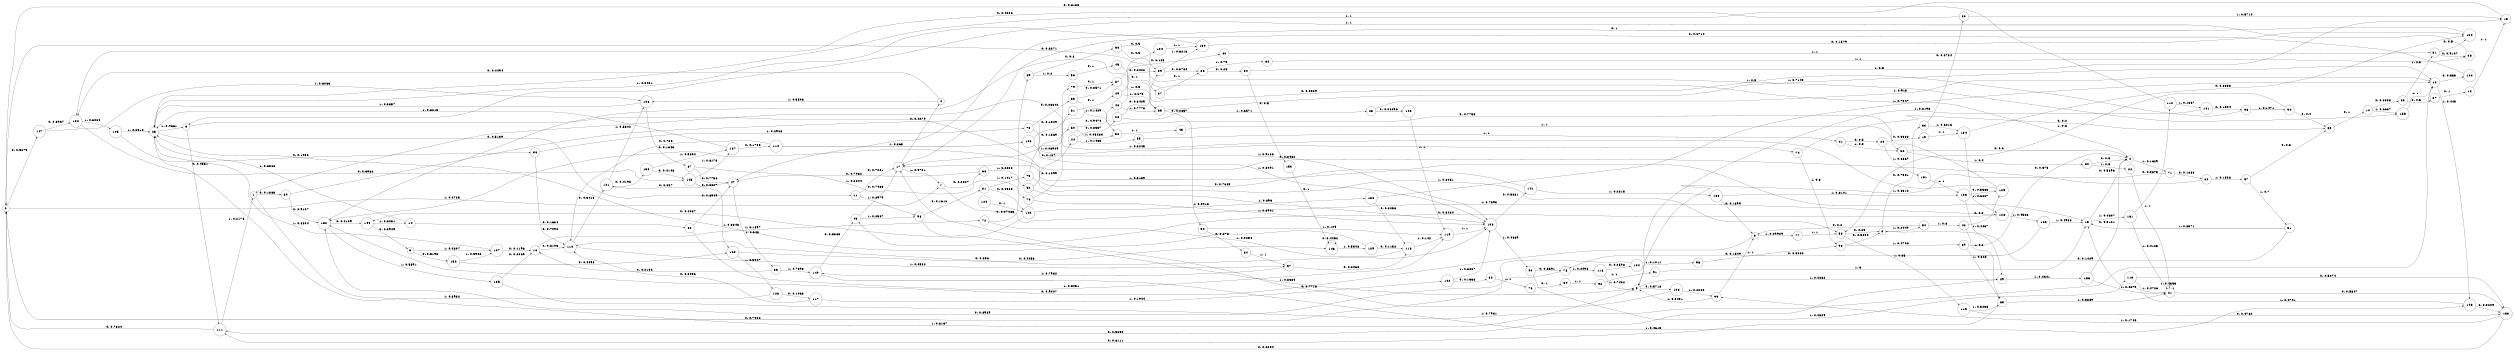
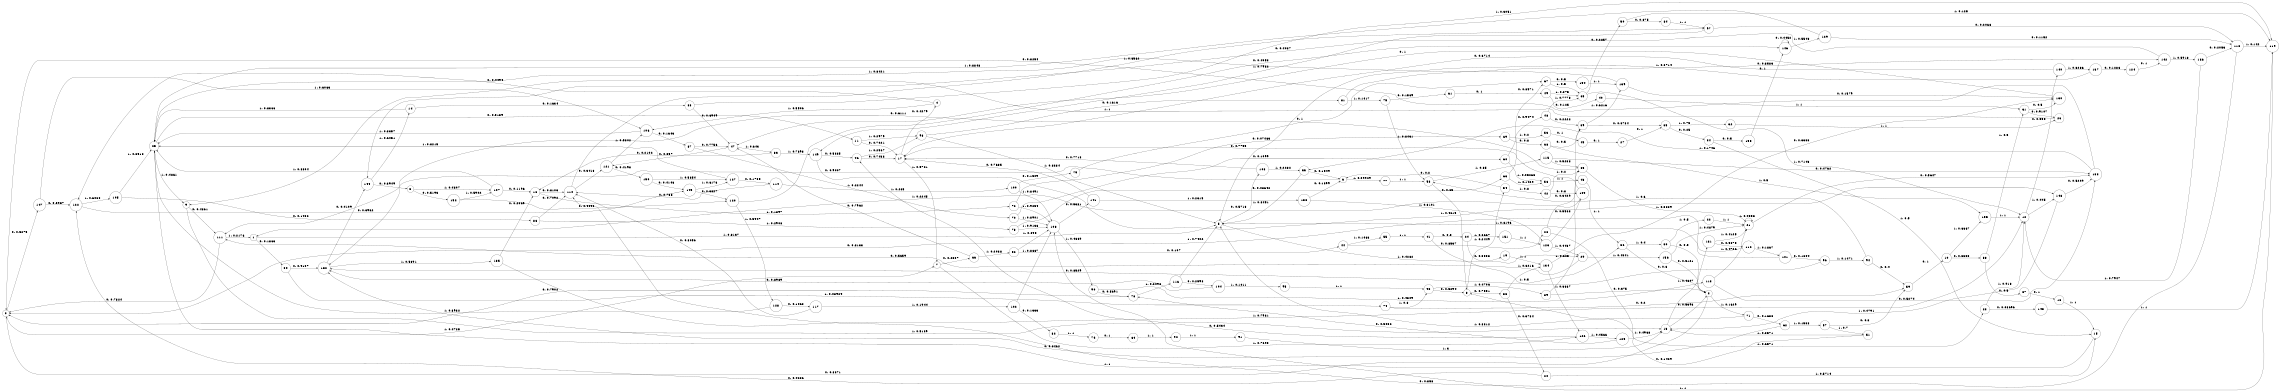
node "137": added
